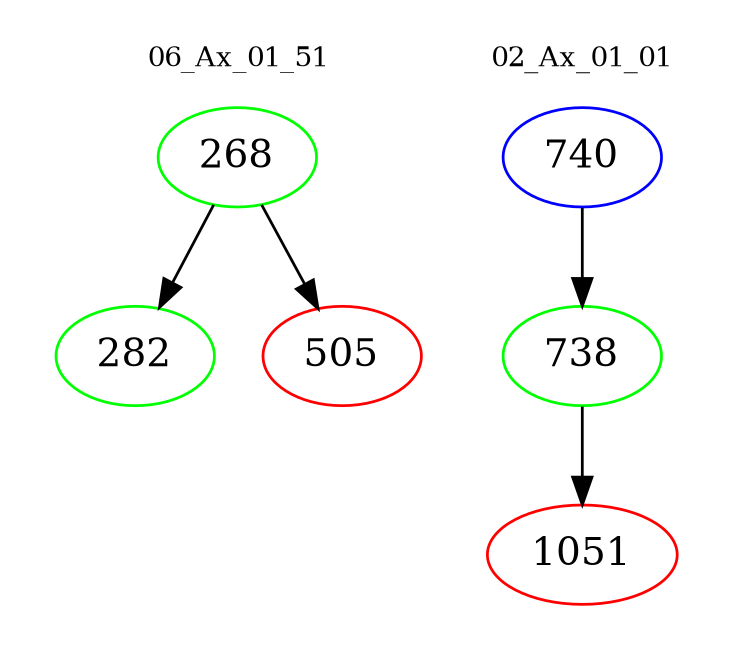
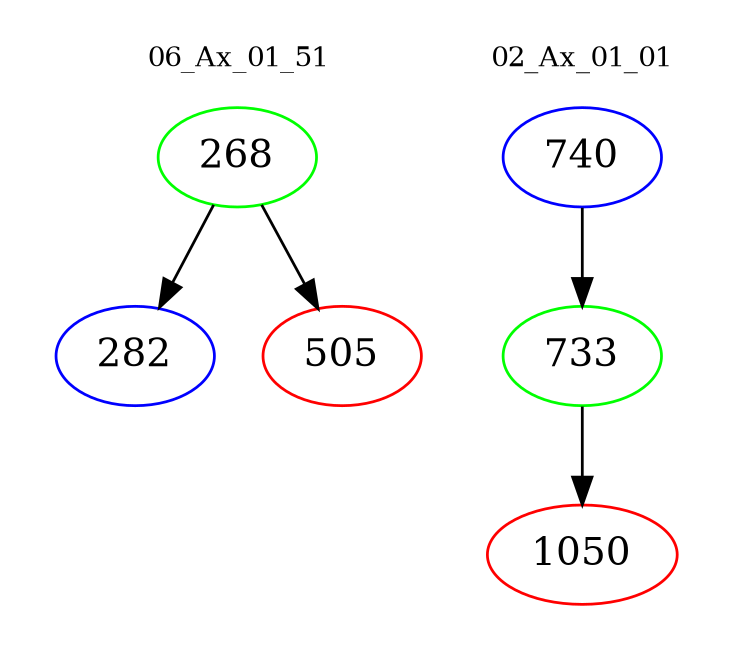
node "282": color green -> blue
node "738": label "738" -> "733"
node "1051": label "1051" -> "1050"
